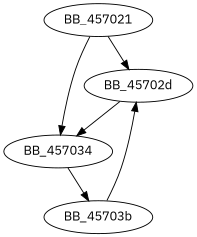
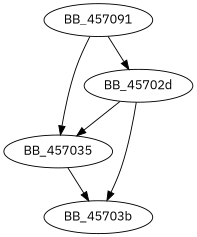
node "BB_457021": label "BB_457021" -> "BB_457091"
node "BB_457034": label "BB_457034" -> "BB_457035"
edge "BB_45703b" -> "BB_45702d": reversed
